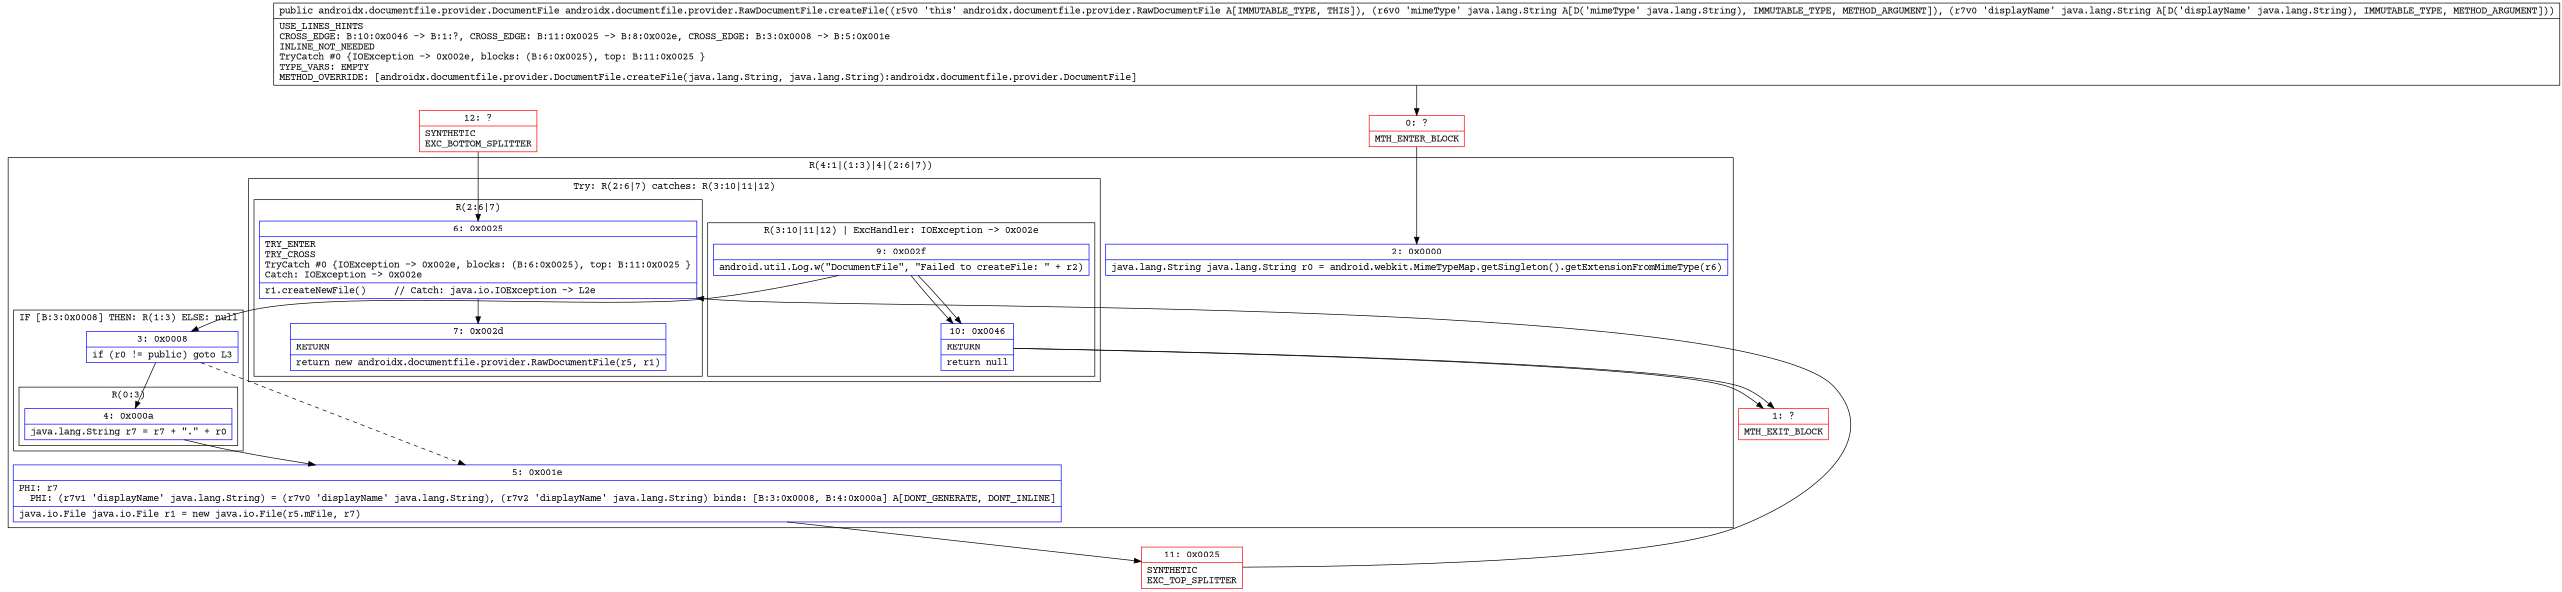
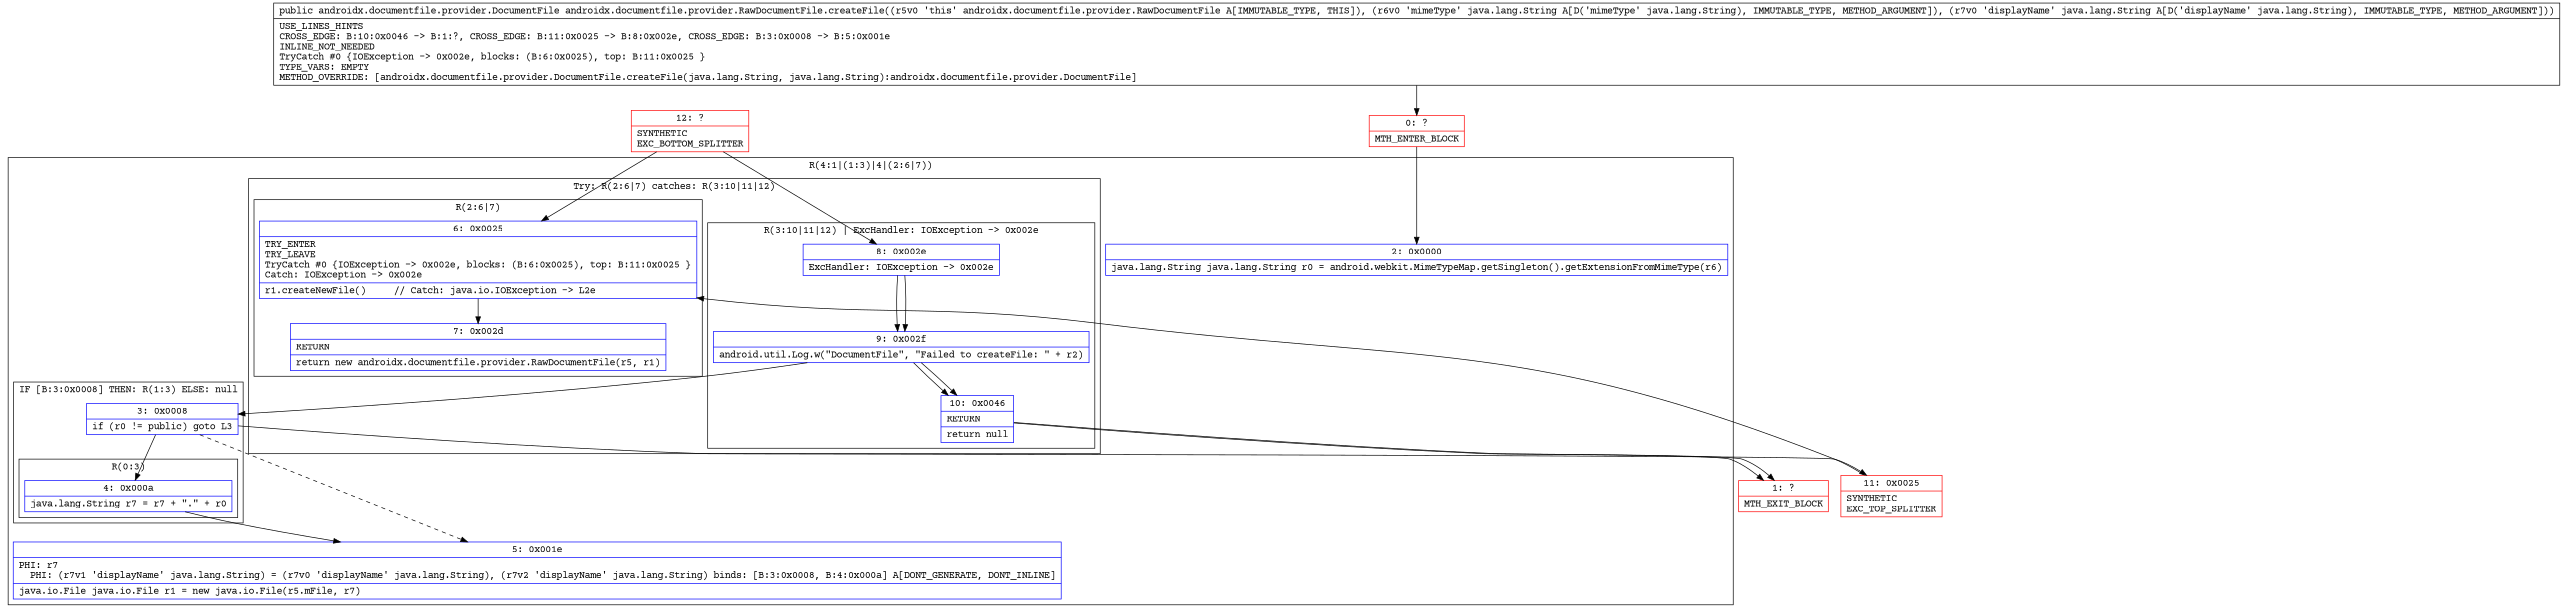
node "6: 0x0025": text "TRY_CROSS" -> "TRY_LEAVE"
node "8: 0x002e": added
edge "5: 0x001e" -> "11: 0x0025": now "3: 0x0008" -> "11: 0x0025"
